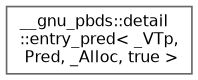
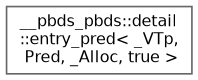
node "__gnu_pbds::detail ::entry_pred< _VTp, Pred, _Alloc, true >": label "__gnu_pbds::detail ::entry_pred< _VTp, Pred, _Alloc, true >" -> "__pbds_pbds::detail ::entry_pred< _VTp, Pred, _Alloc, true >"
